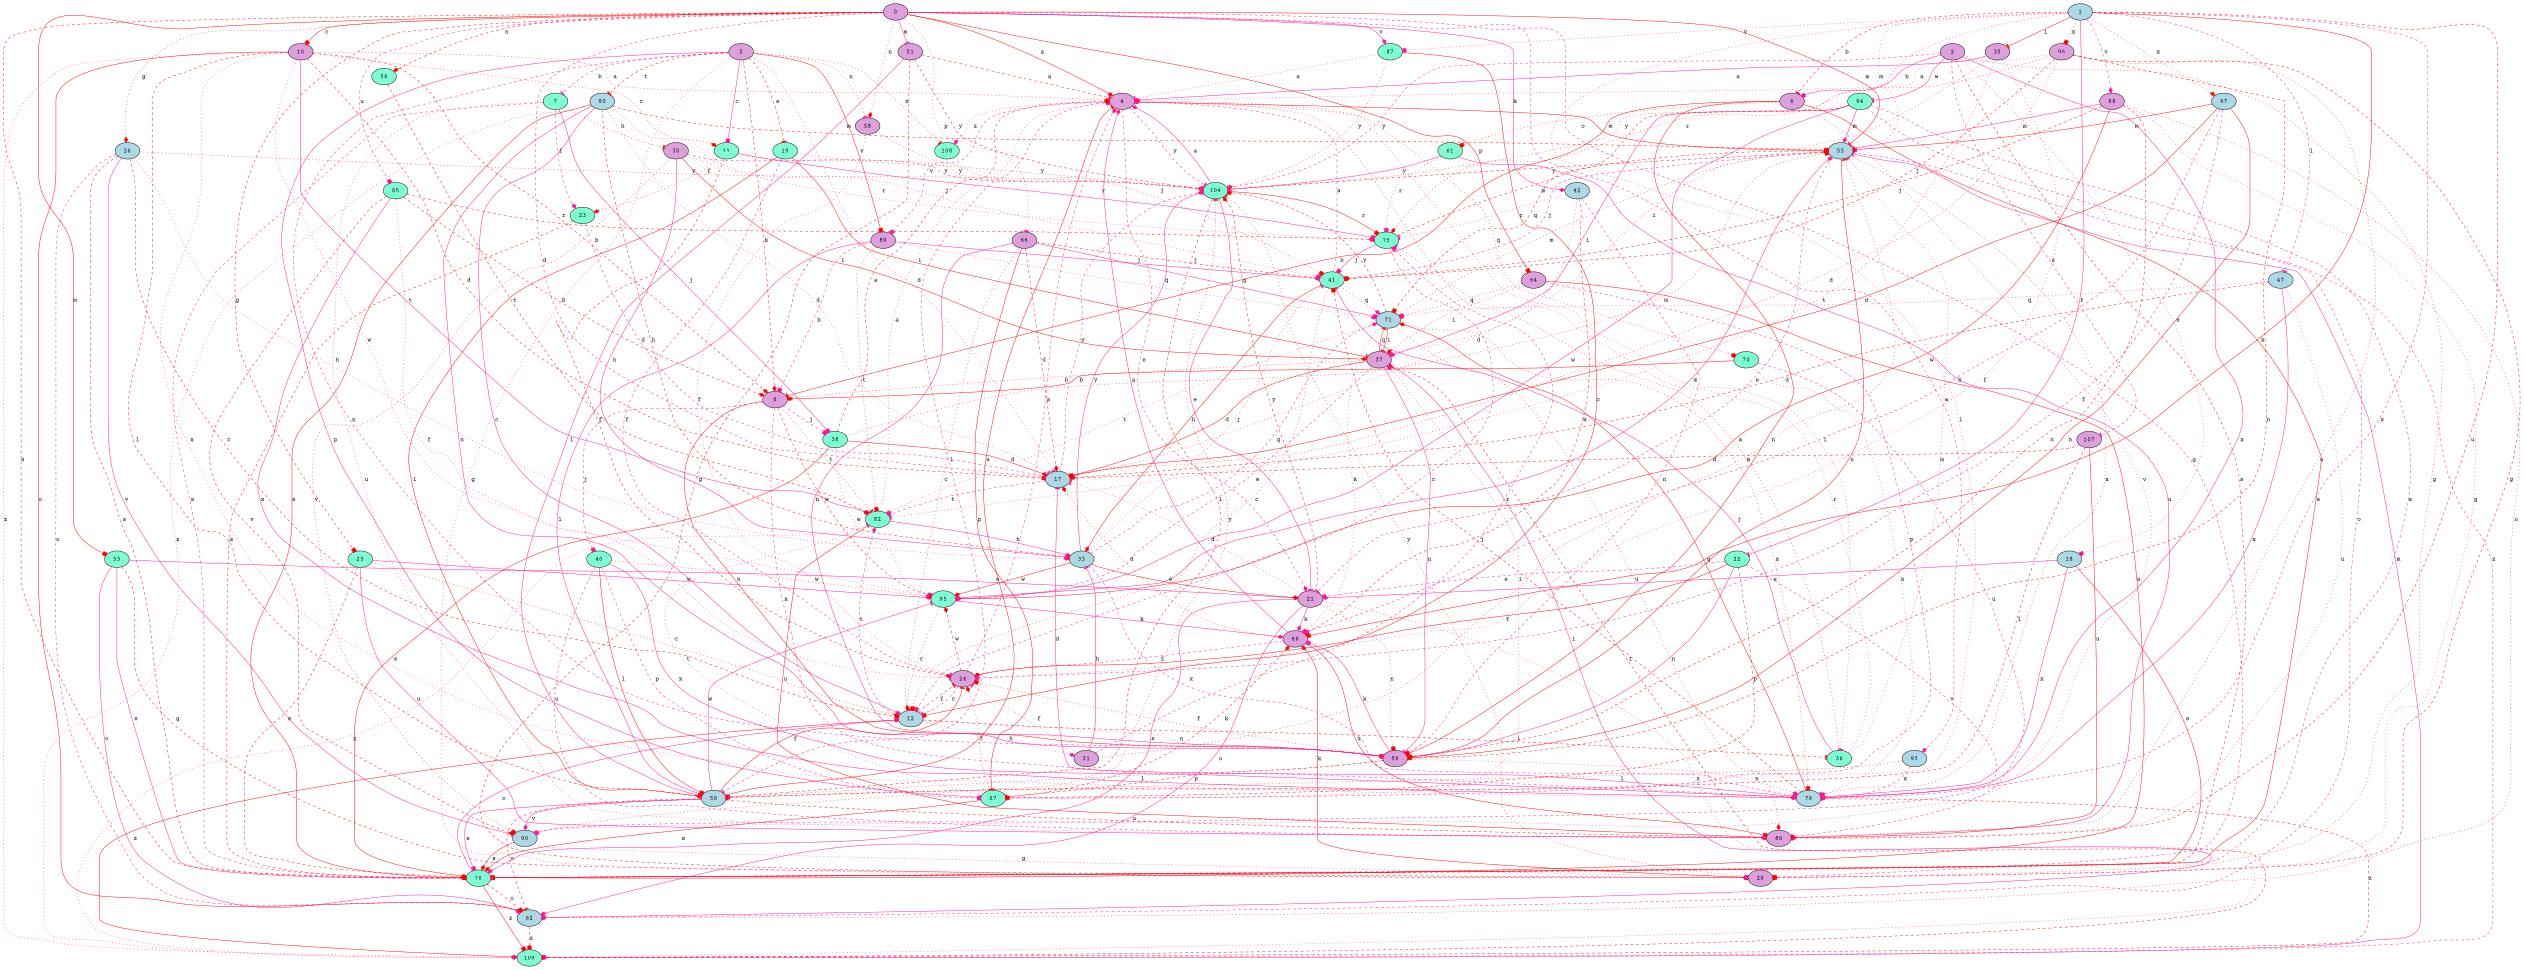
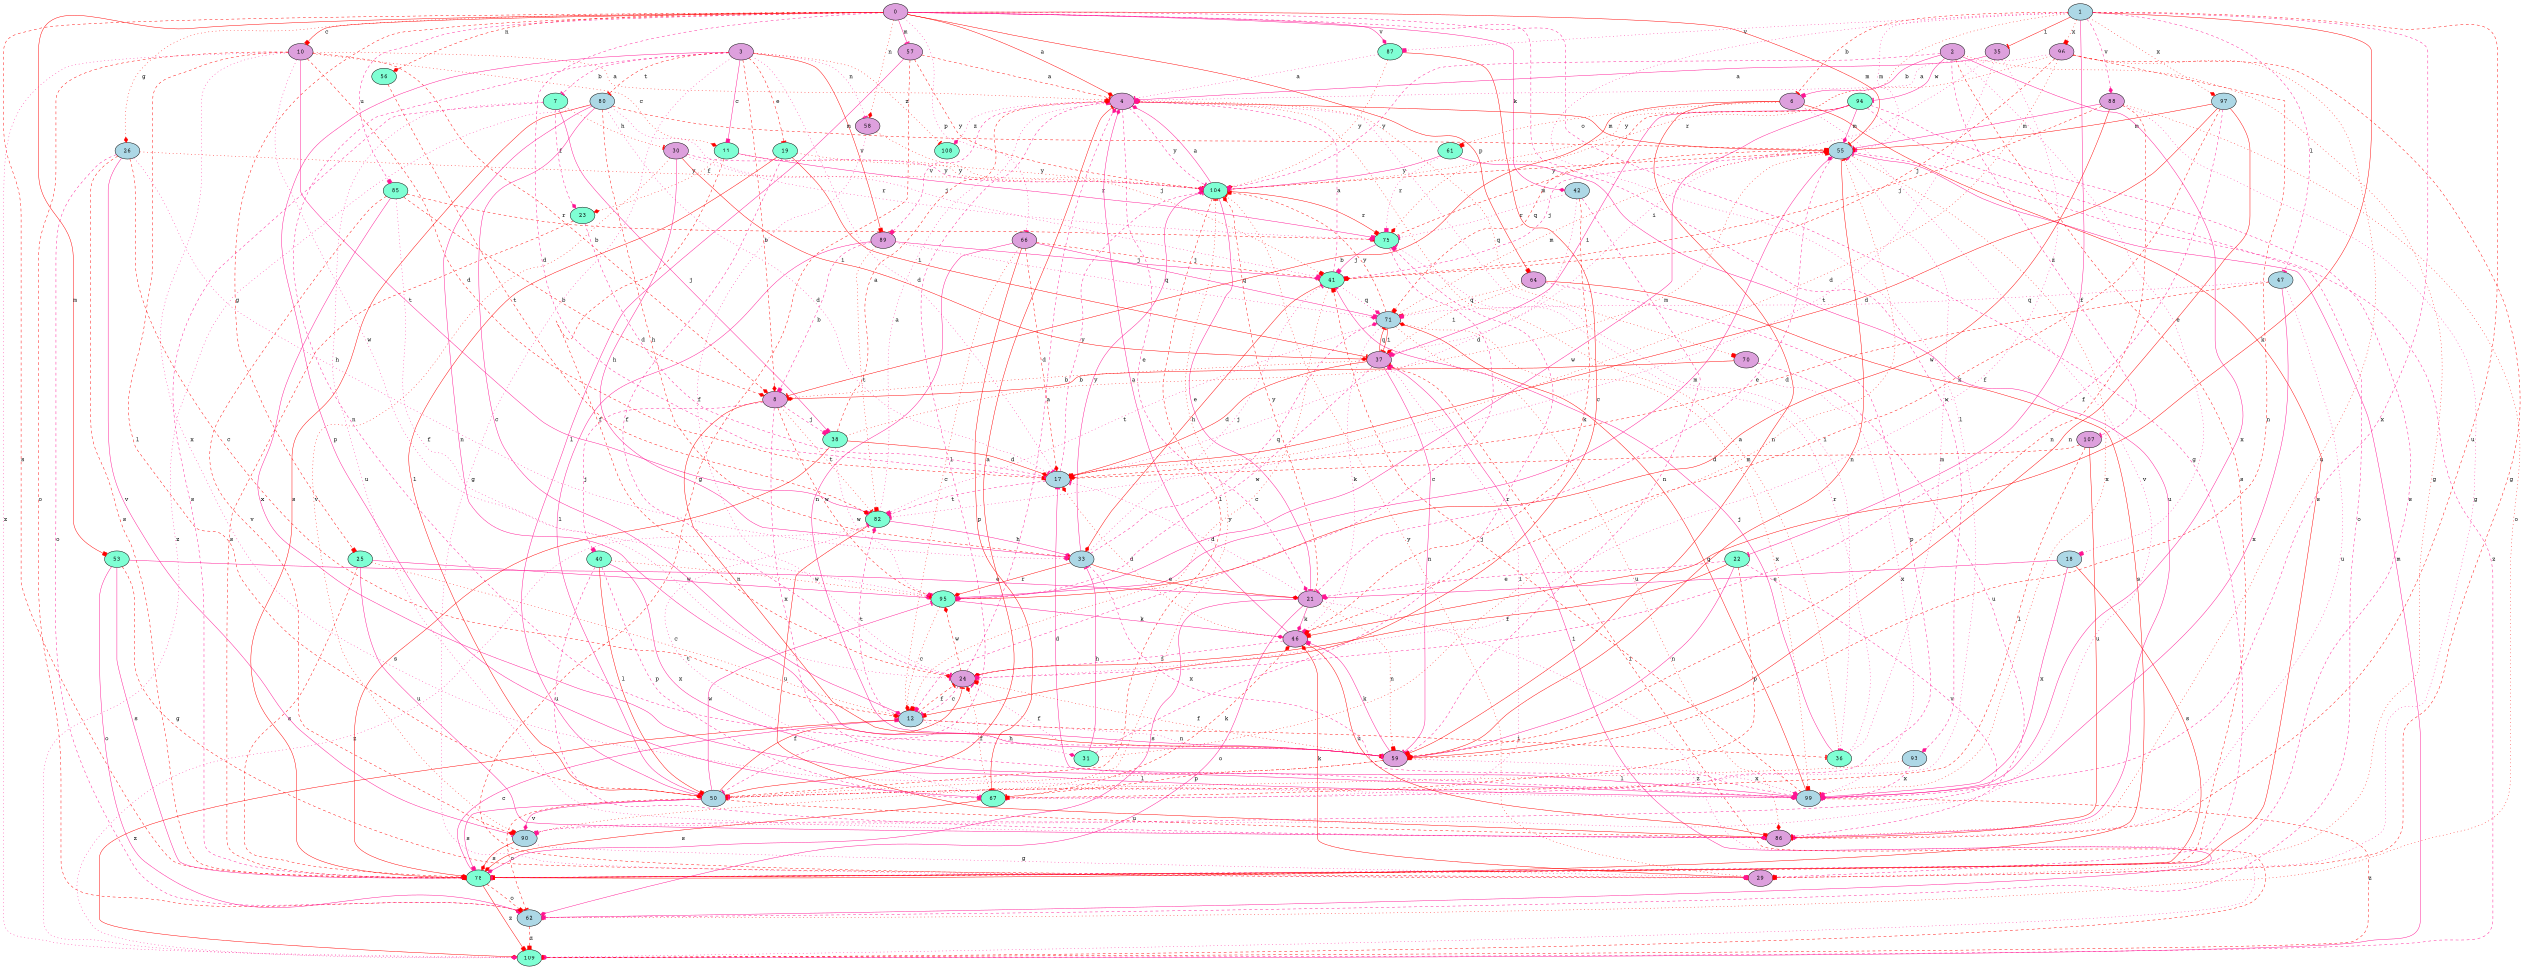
node "51": label "51" -> "57"
node "70": fillcolor aquamarine -> plum
edge "97" -> "46": color deeppink -> red
edge "33" -> "95": label "w" -> "r"
edge "26" -> "12": arrowhead box -> diamond
edge "10" -> "62": style solid -> dashed
node "31": fillcolor plum -> aquamarine
node "79": label "79" -> "99"
